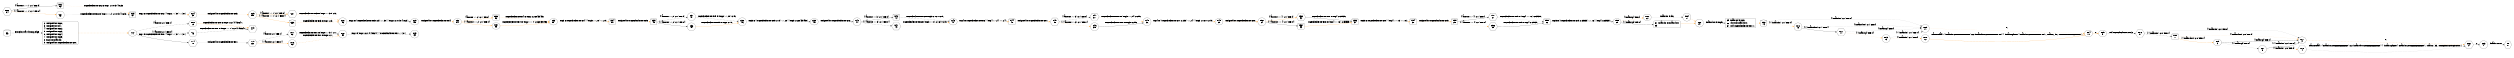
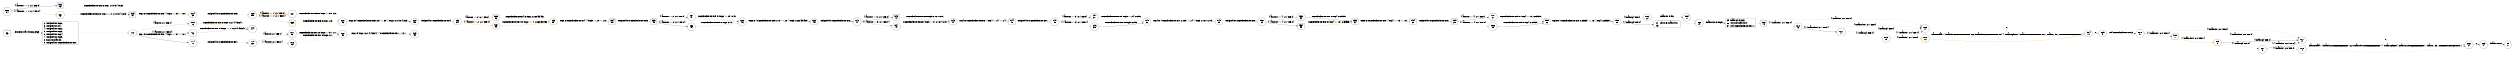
node "61": text "smain.inr = smain.dout;" -> "spl.inr = smain.dout;"
